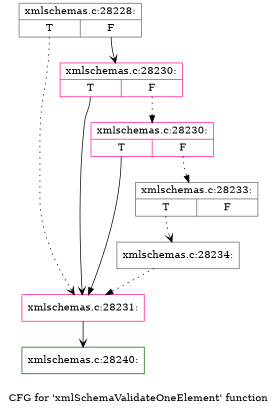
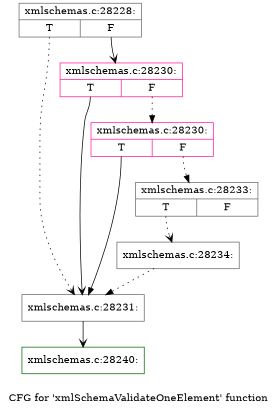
node "xmlschemas.c:28231:": color deeppink -> gray40
